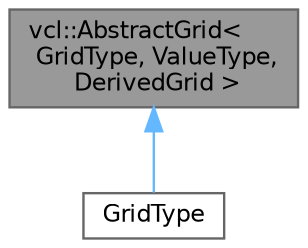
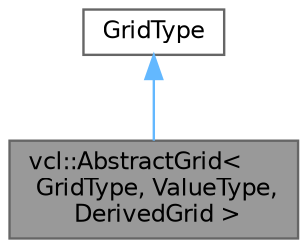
edge "GridType" -> "vcl::AbstractGrid< GridType, ValueType, DerivedGrid >": reversed
